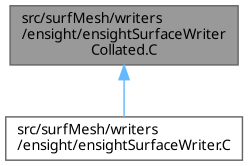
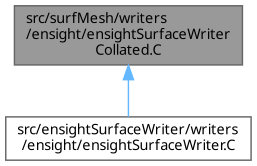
node "src/surfMesh/writers /ensight/ensightSurfaceWriter.C": label "src/surfMesh/writers /ensight/ensightSurfaceWriter.C" -> "src/ensightSurfaceWriter/writers /ensight/ensightSurfaceWriter.C"
